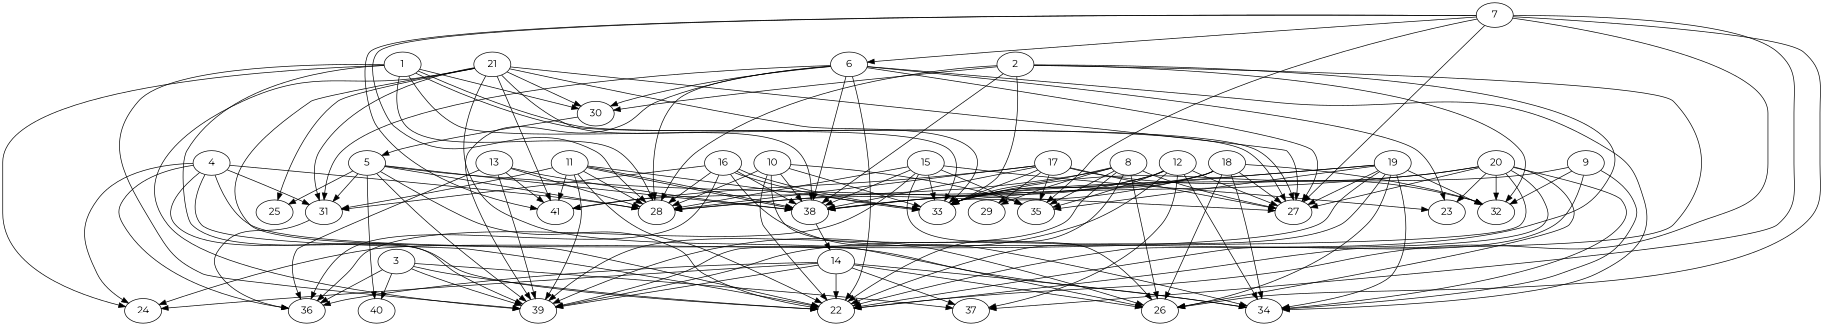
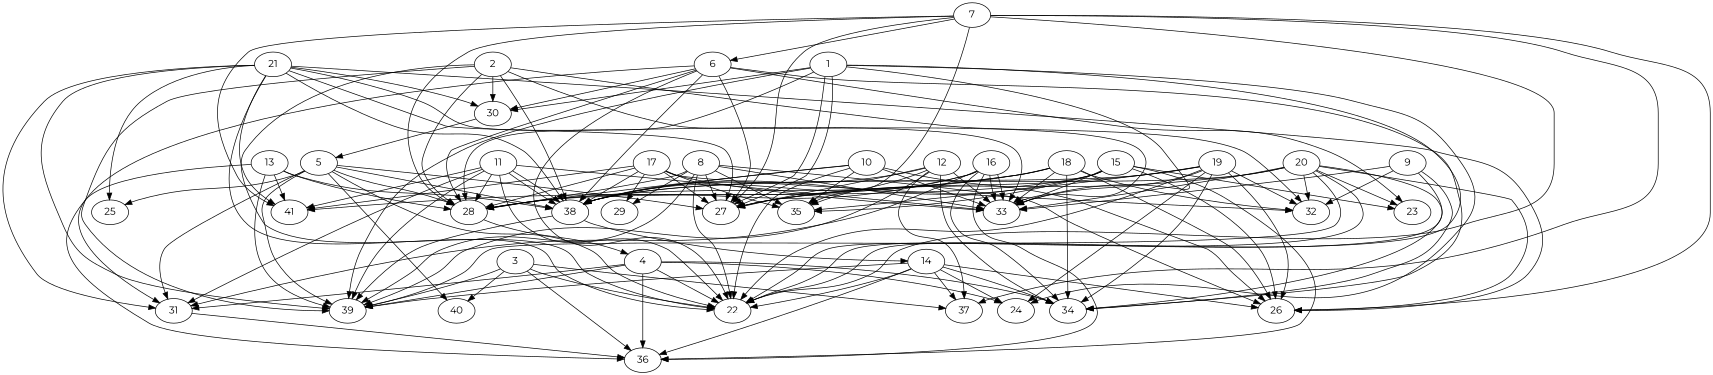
edge "6" -> "39": now "38" -> "39"
edge "4" -> "28": reversed
